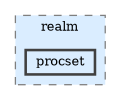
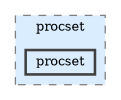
cluster "realm": label "realm" -> "procset"
